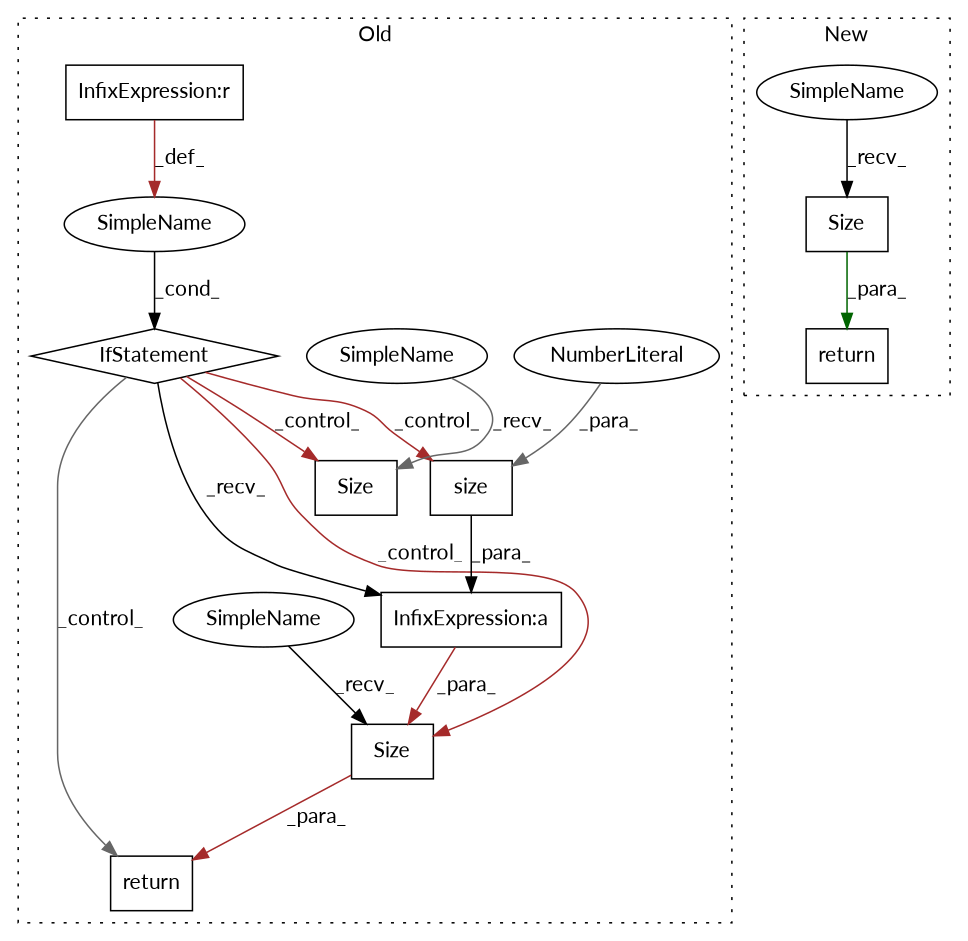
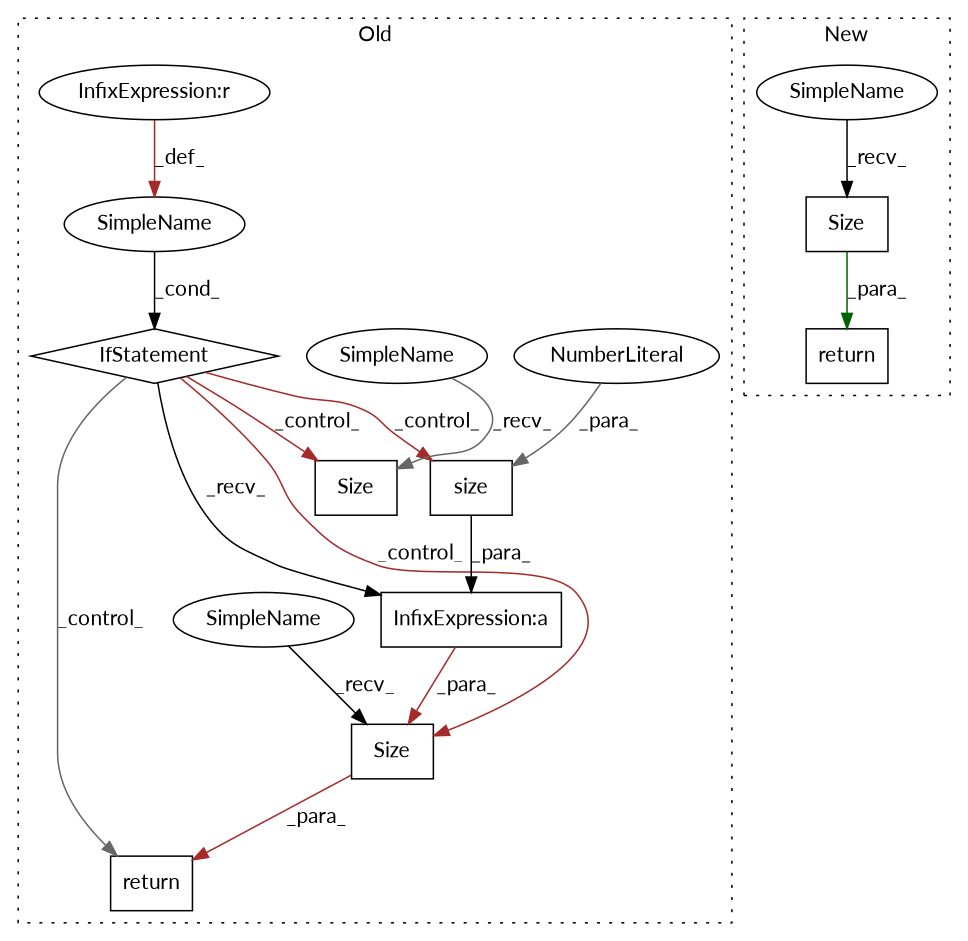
node "InfixExpression:r": shape box -> ellipse
